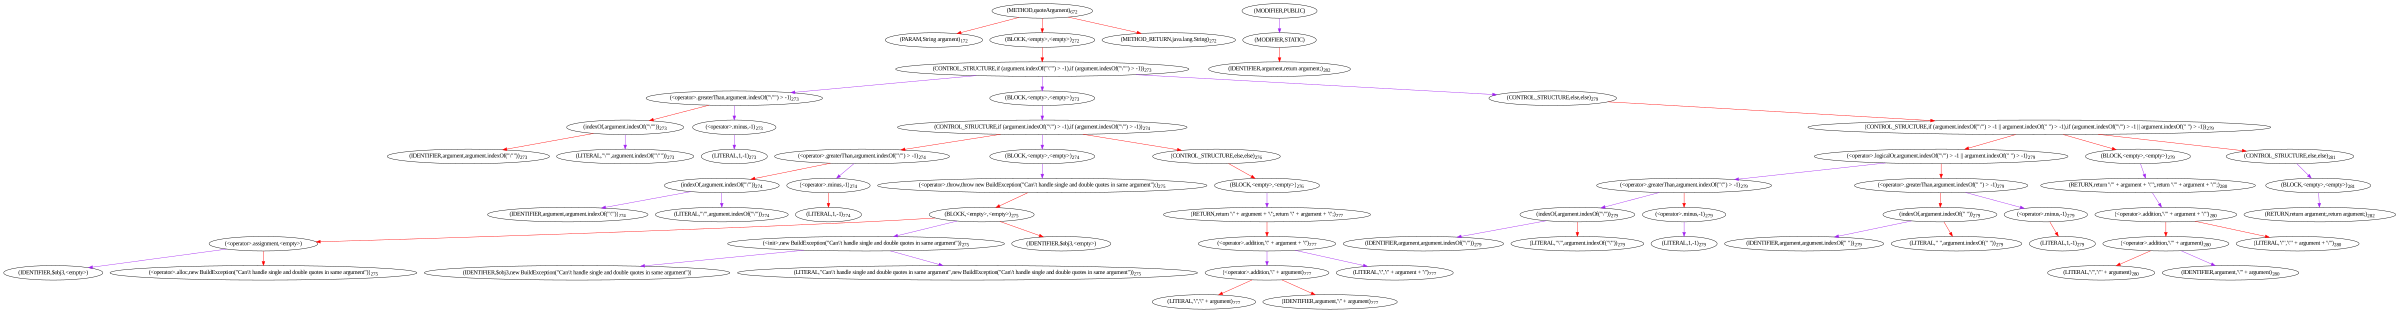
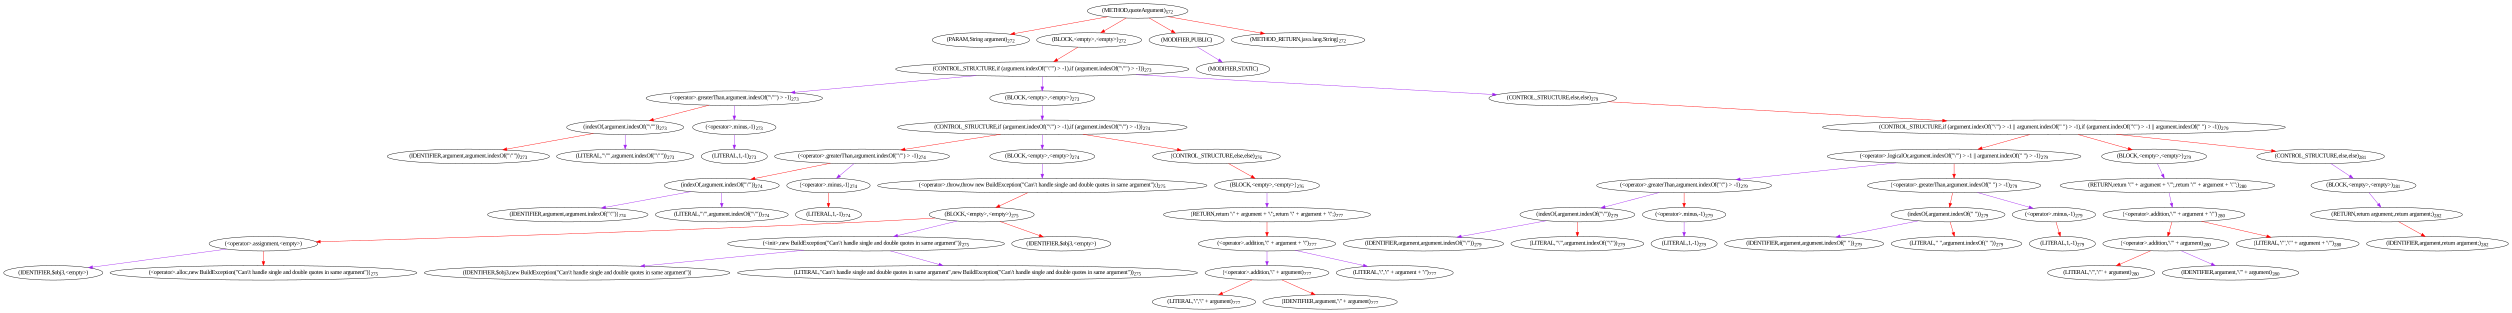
edge "(METHOD,quoteArgument)" -> "(MODIFIER,PUBLIC)": added
node "(PARAM,String argument)": text "172" -> "272"
edge "(MODIFIER,STATIC)" -> "(IDENTIFIER,argument,return argument;)": now "(RETURN,return argument;,return argument;)" -> "(IDENTIFIER,argument,return argument;)"
